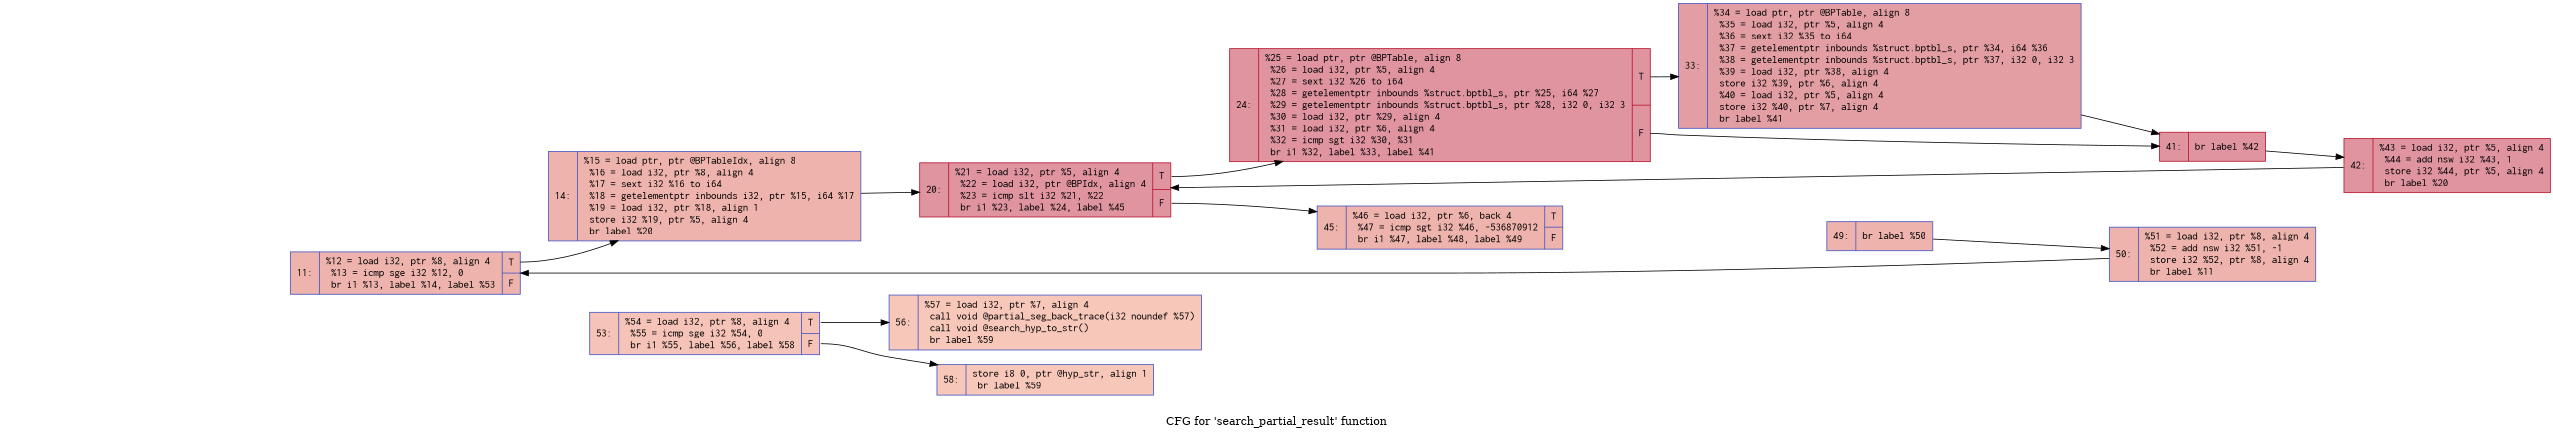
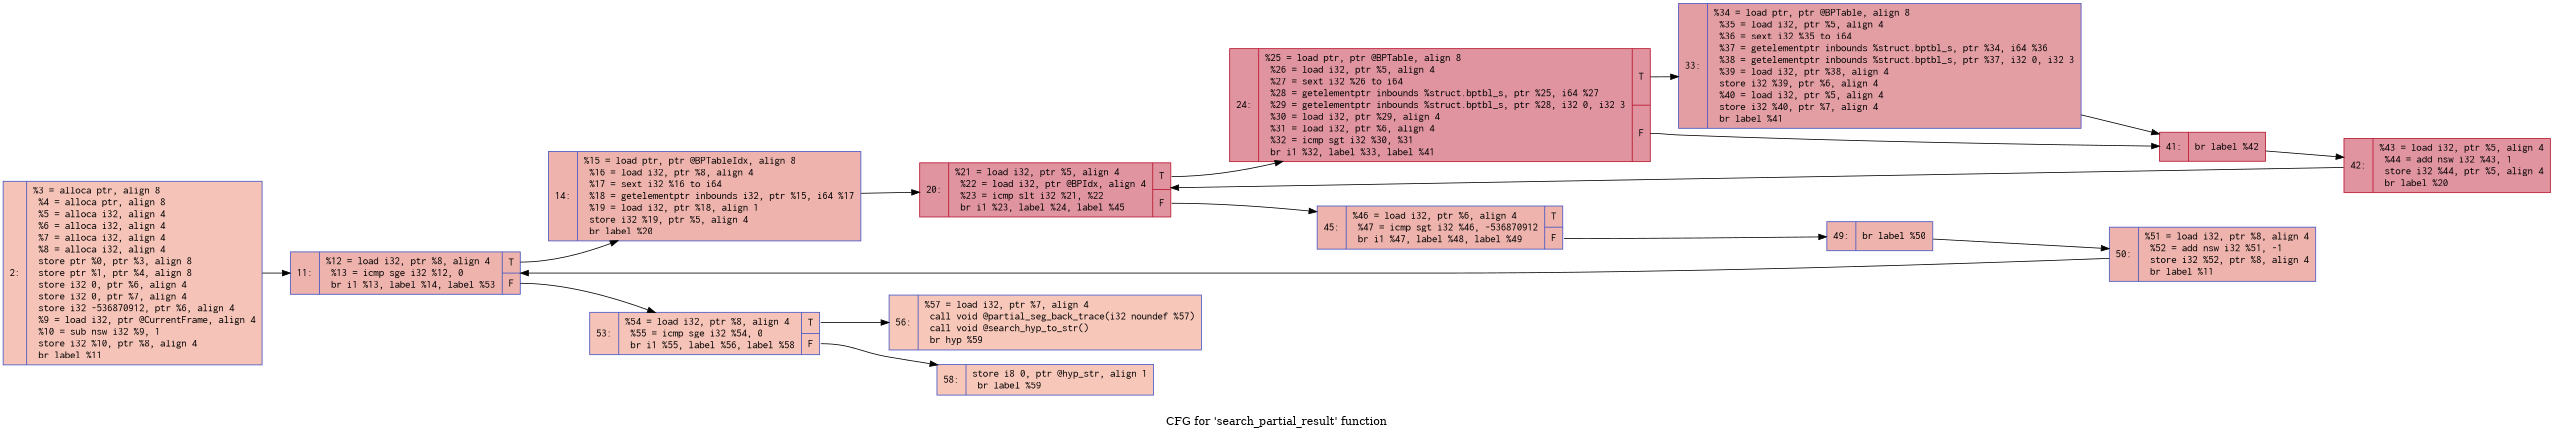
node "45:": text "%46 = load i32, ptr %6, back 4" -> "%46 = load i32, ptr %6, align 4"
edge "45:" -> "49:": added
node "2:": added
edge "11:" -> "53:": added
node "56:": text "br label %59" -> "br hyp %59"
